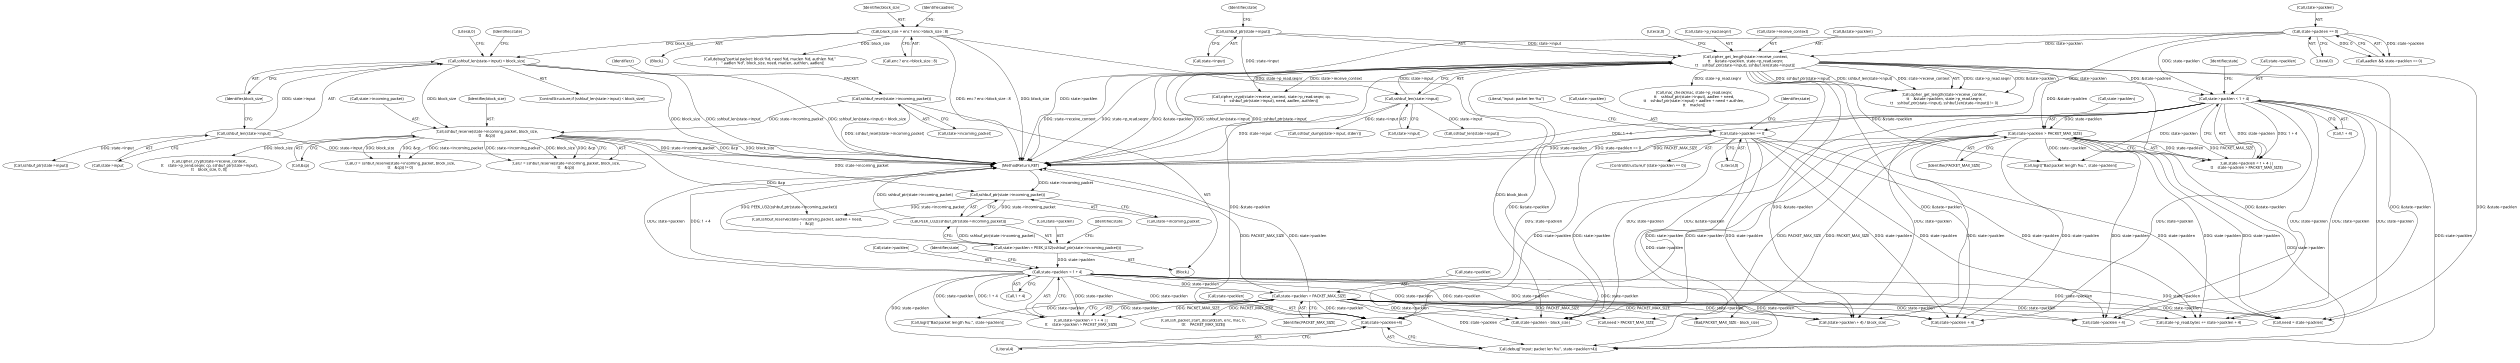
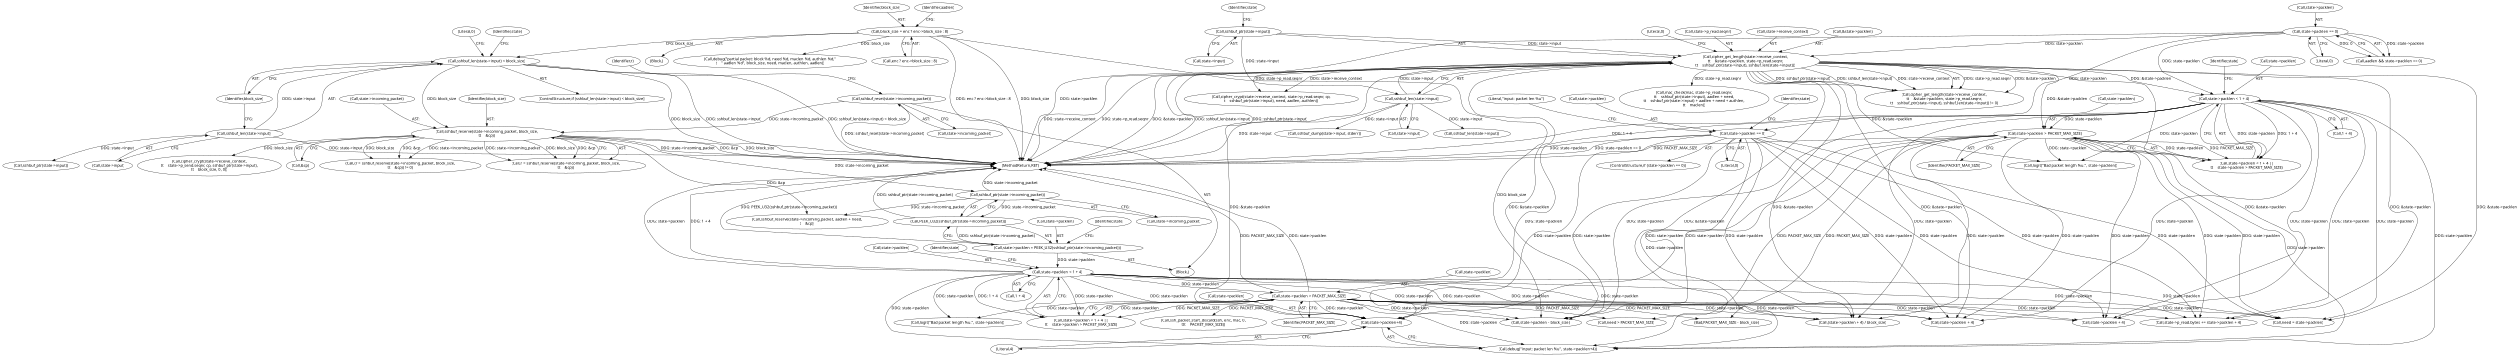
edge "(Identifier,r)" -> "(Call,sshbuf_reset(state->incoming_packet))": label "PACKET: " -> "CFG: "
edge "(MethodReturn,RET)" -> "(Call,sshbuf_ptr(state->incoming_packet))": reversed
edge "(Call,block_size = enc ? enc->block_size : 8)" -> "(Call,state->packlen - block_size)": label "DDG: block_block" -> "DDG: block_size"
